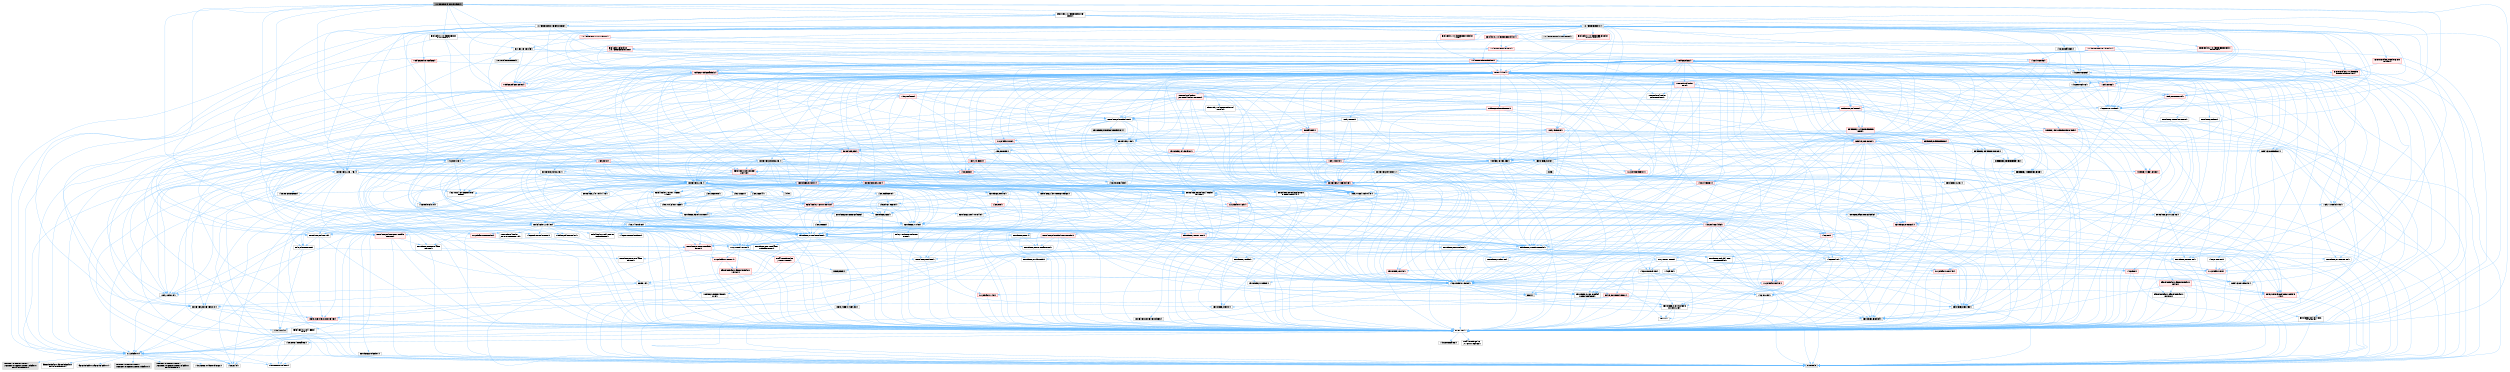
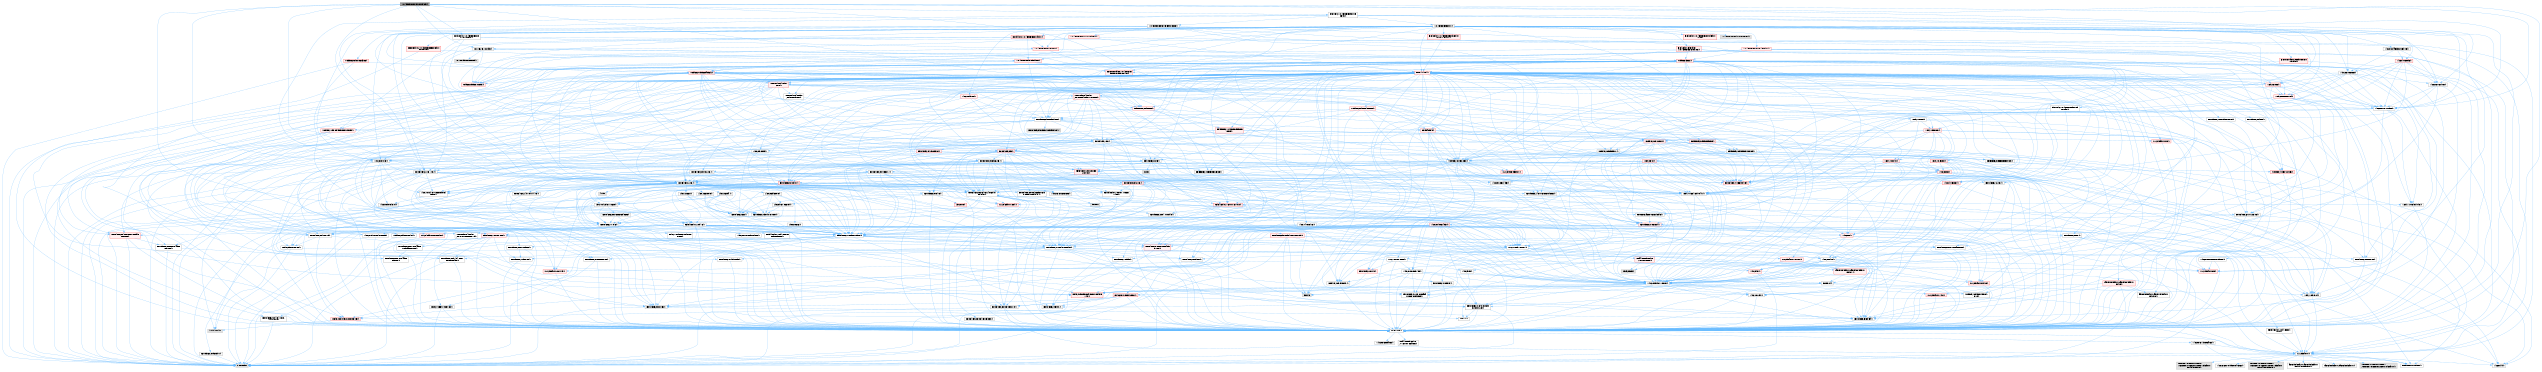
node "Misc/CoreGlobals.h": label "Misc/CoreGlobals.h" -> "Misc/QualifiedFrameTime.h"
node "iterator": added
node "Misc/ByteSwap.h": label "Misc/ByteSwap.h" -> "Misc/PreprocessorHelpers.h"
